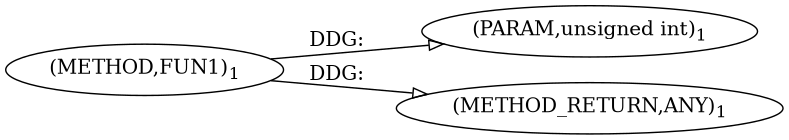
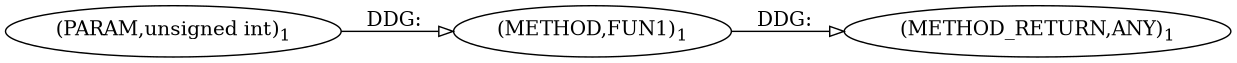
edge "(METHOD,FUN1)" -> "(PARAM,unsigned int)": reversed
